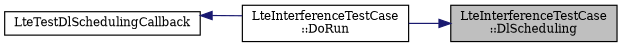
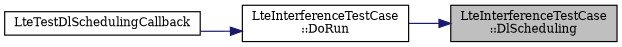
edge "LteInterferenceTestCase ::DoRun" -> "LteTestDlSchedulingCallback": reversed
